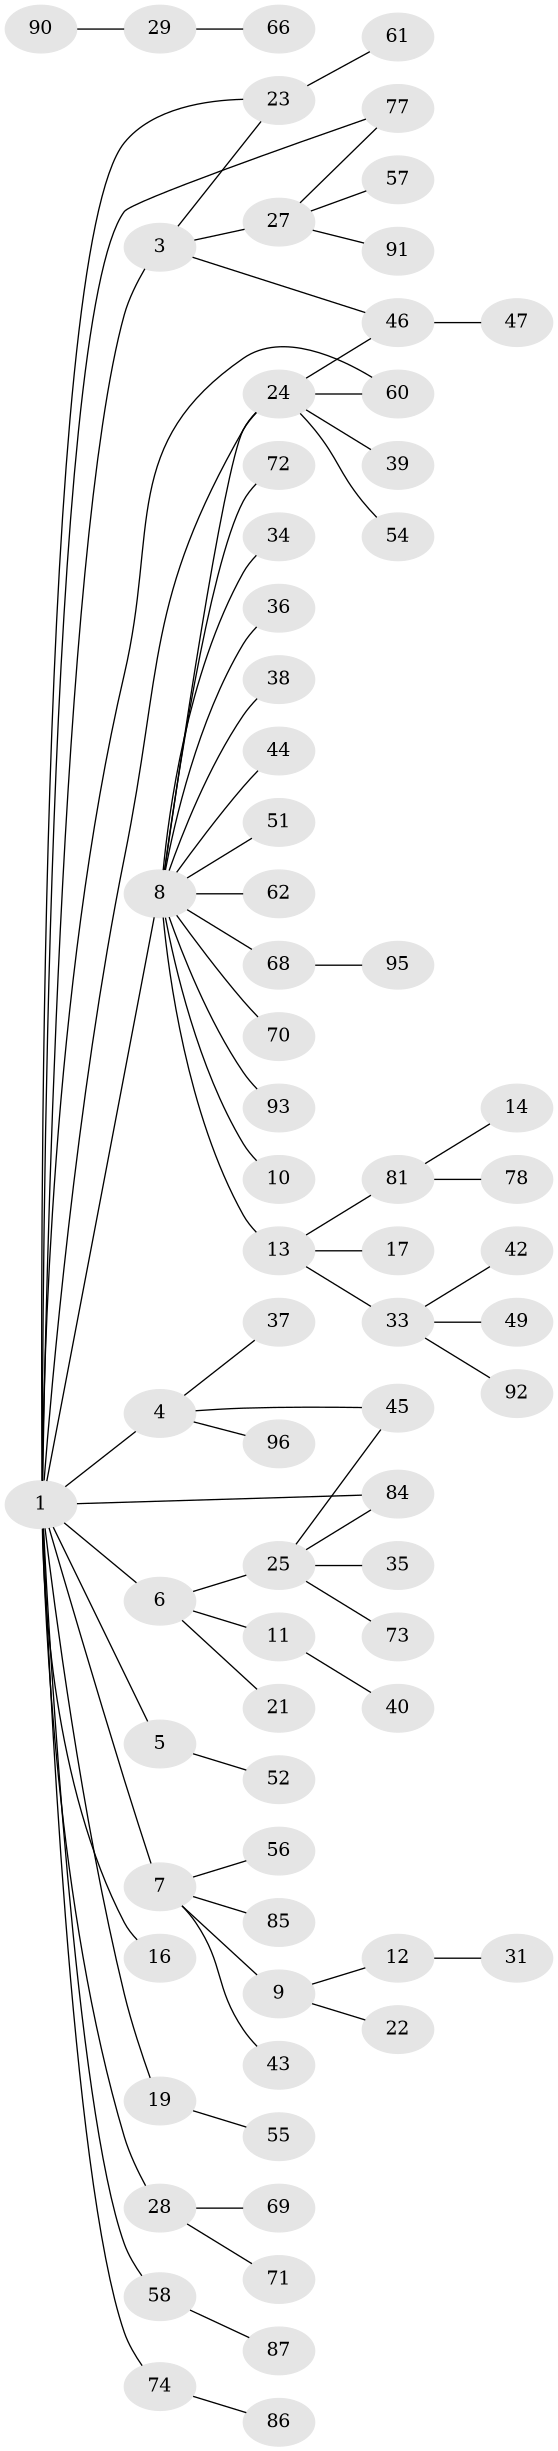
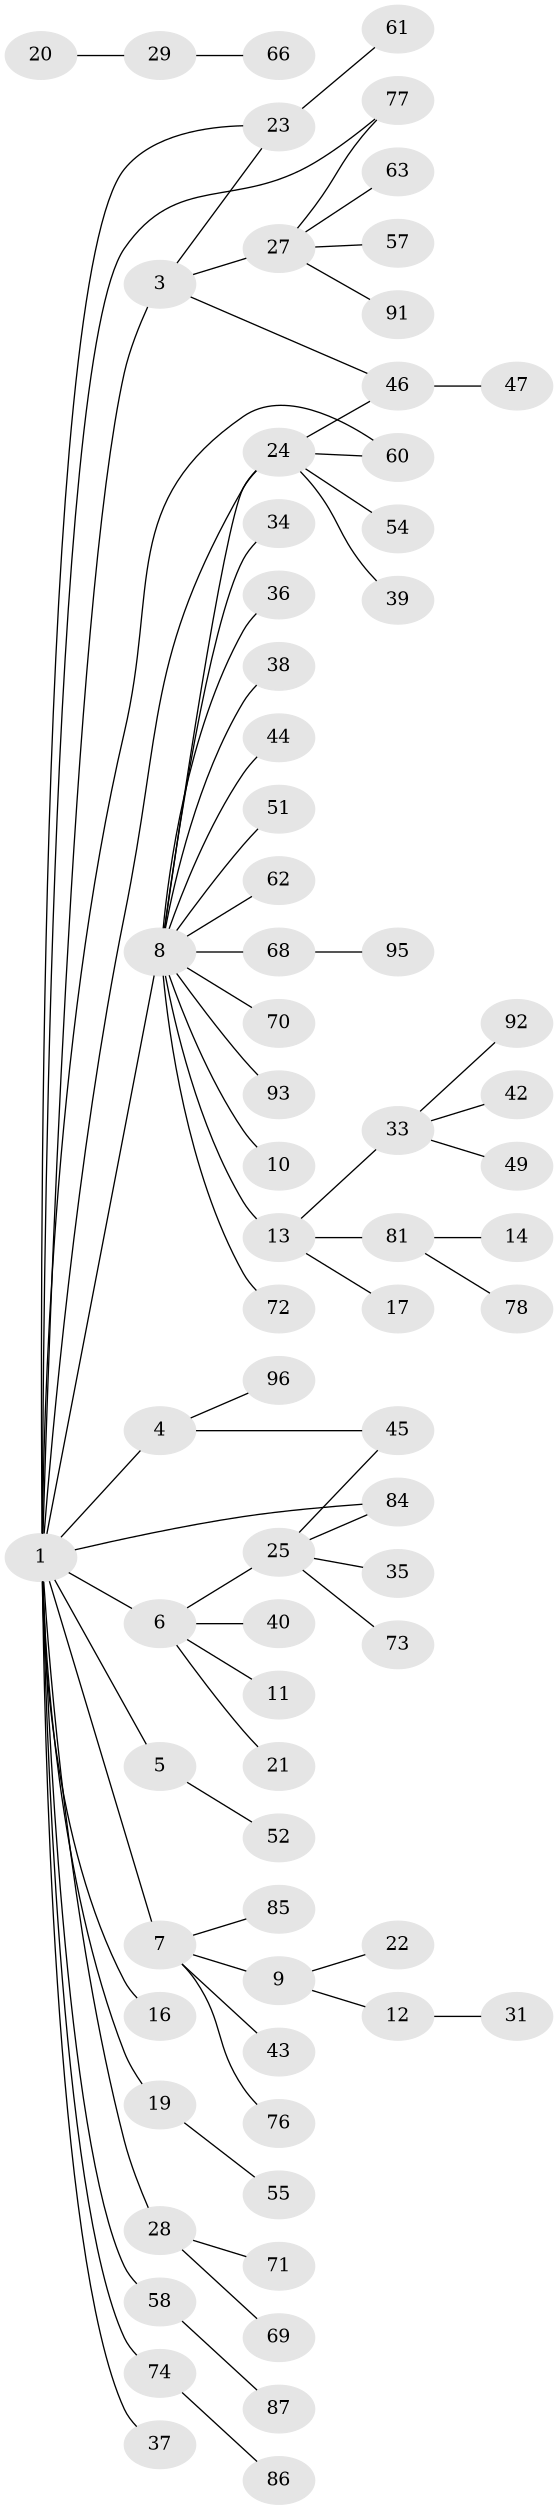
node "90": label "90" -> "20"
node "63": added
edge "37" -- "4": now "37" -- "1"
edge "11" -- "40": now "6" -- "40"
node "56": label "56" -> "76"
